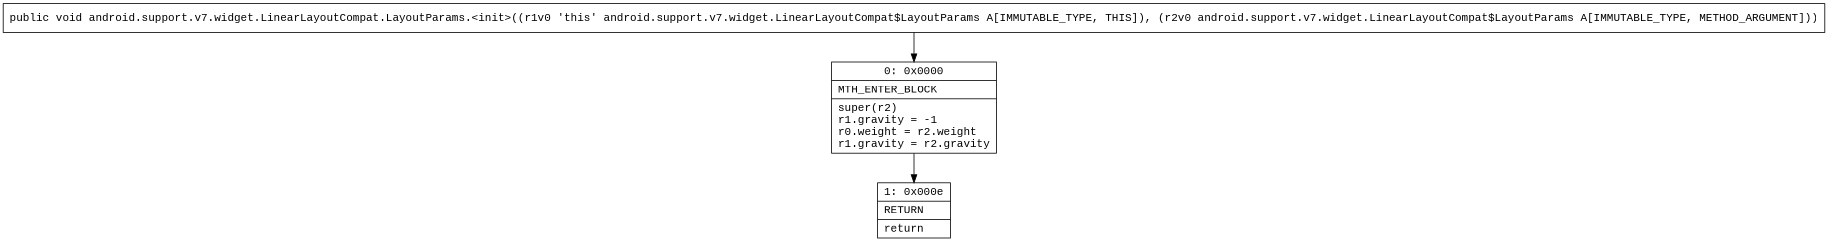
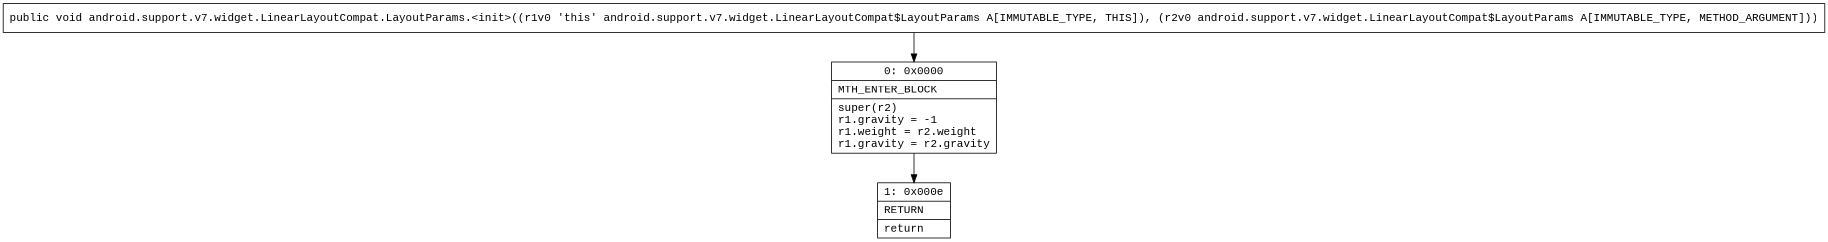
node "0: 0x0000": text "r0.weight = r2.weight" -> "r1.weight = r2.weight"
